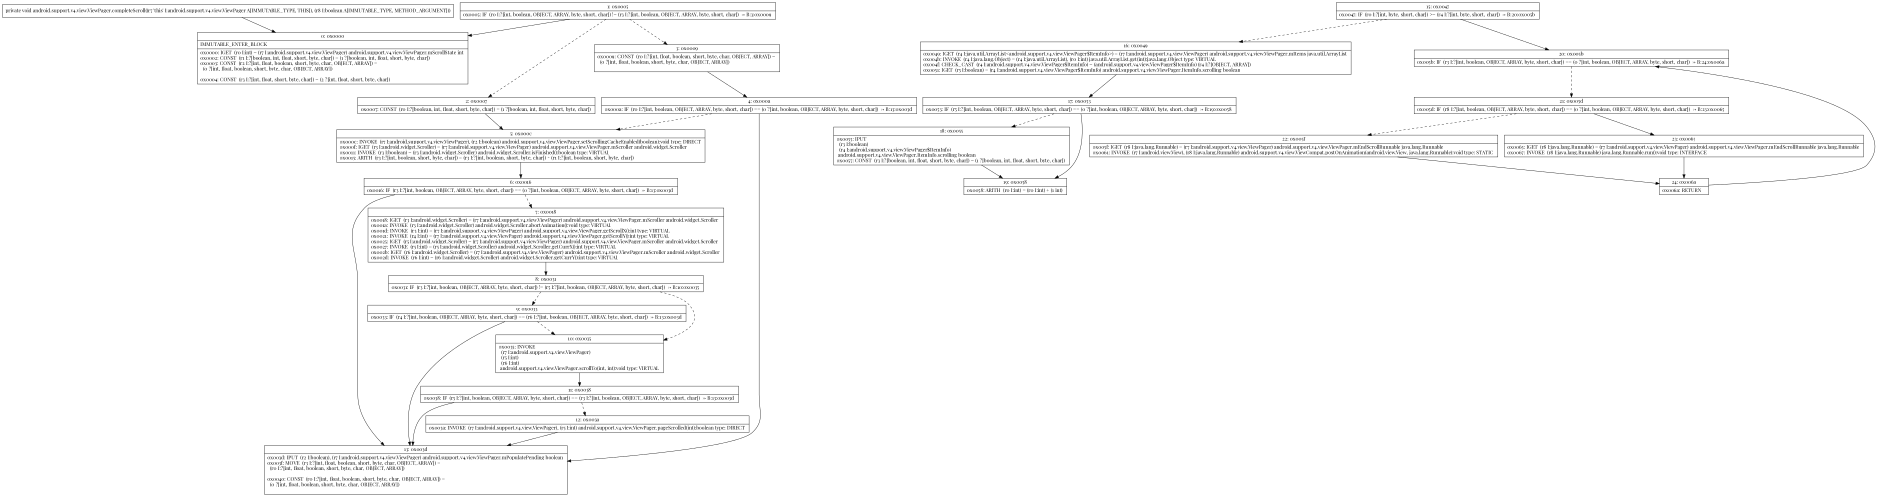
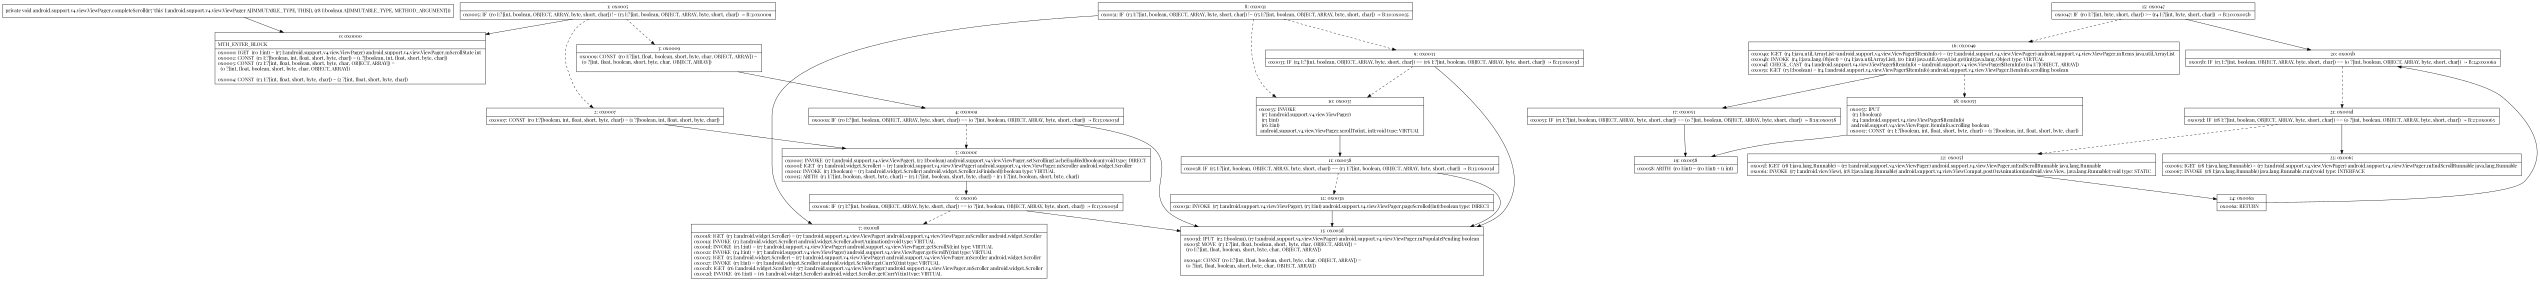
node "0: 0x0000": text "IMMUTABLE_ENTER_BLOCK" -> "MTH_ENTER_BLOCK"
edge "17: 0x0053" -> "18: 0x0055": now "16: 0x0049" -> "18: 0x0055"
edge "23: 0x0065" -> "24: 0x006a": removed
edge "7: 0x0018" -> "8: 0x0031": reversed
